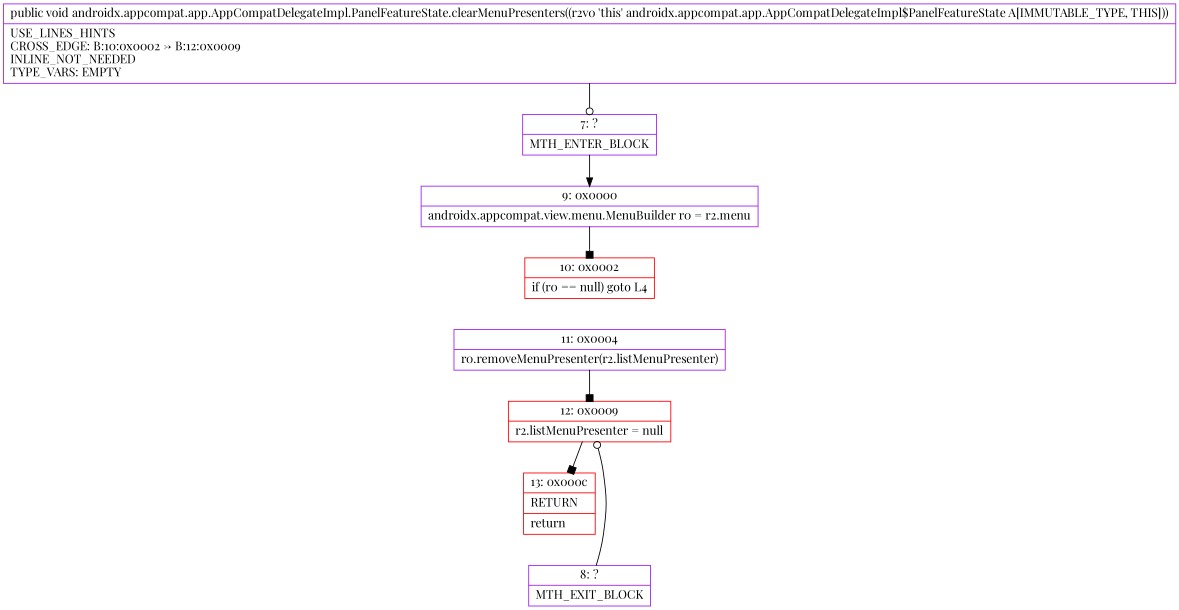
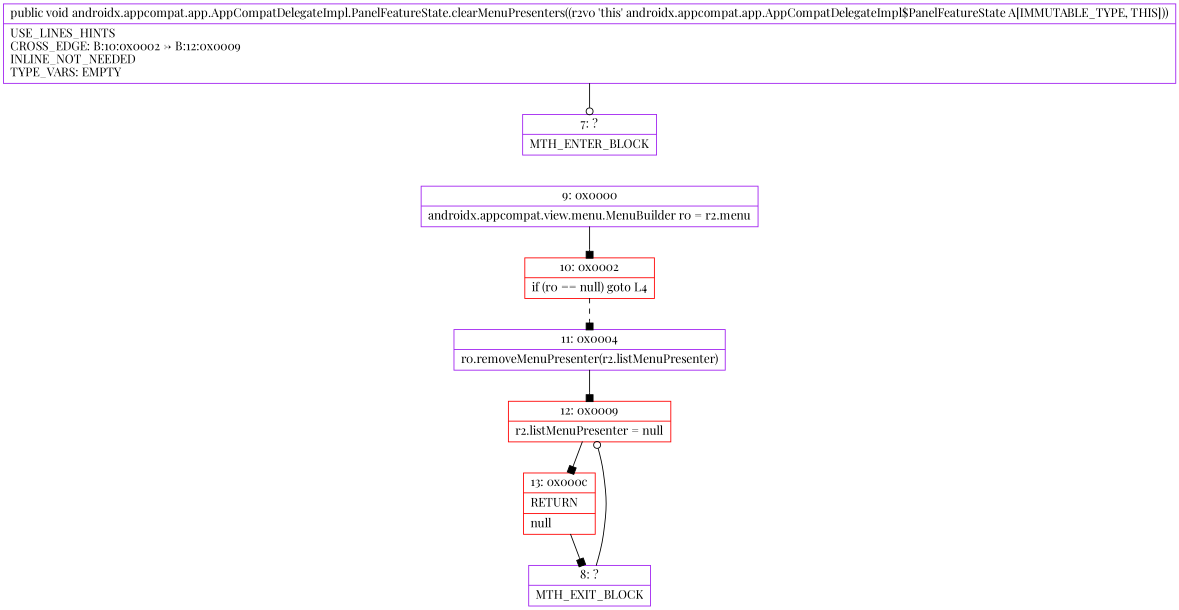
edge "7: ?" -> "9: 0x0000": removed
edge "10: 0x0002" -> "11: 0x0004": added
node "13: 0x000c": text "return" -> "null"
edge "13: 0x000c" -> "8: ?": added
